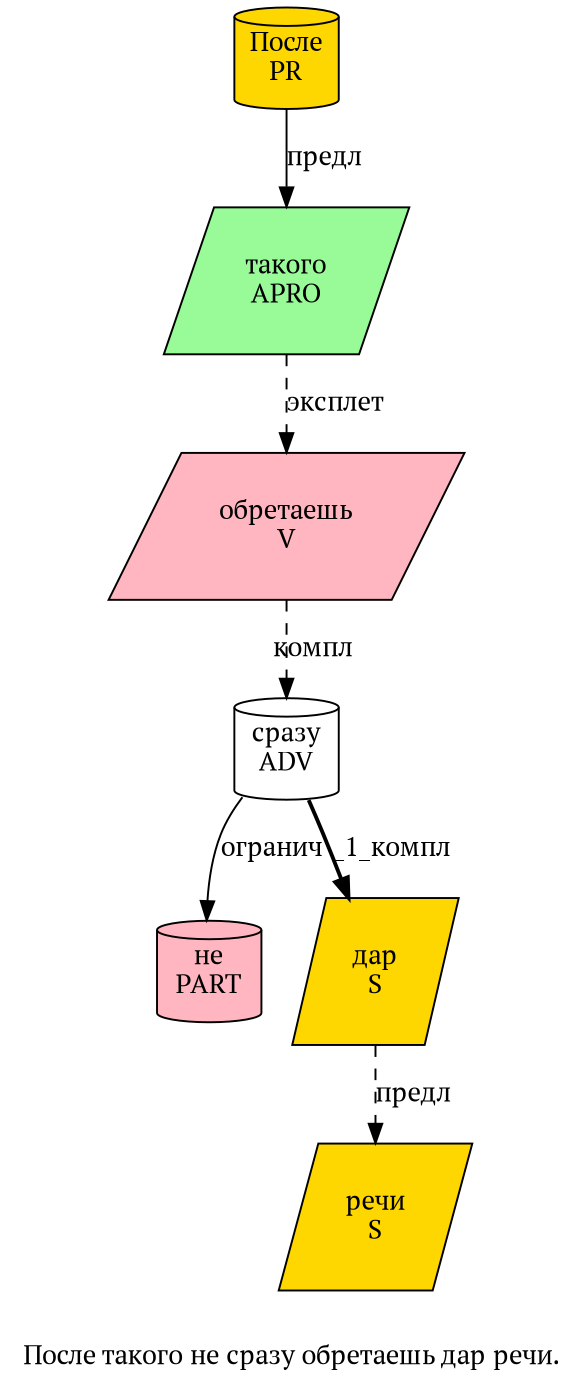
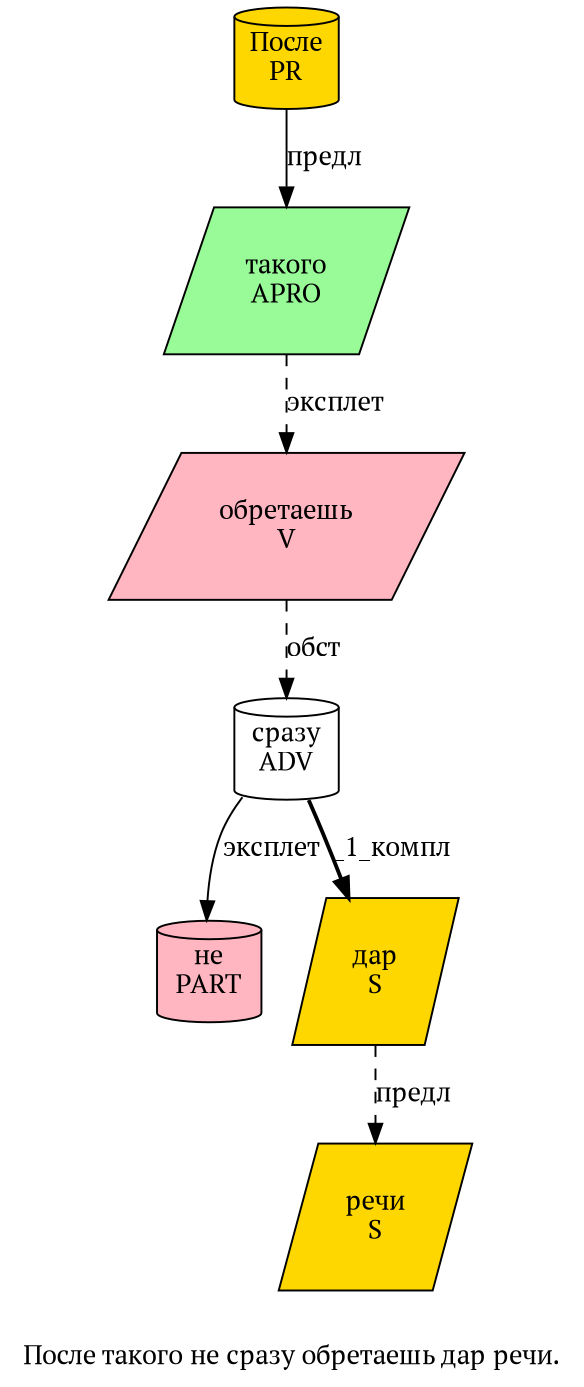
edge "обретаешь V" -> "сразу ADV": label "компл" -> "обст"
edge "сразу ADV" -> "не PART": label "огранич" -> "эксплет"
